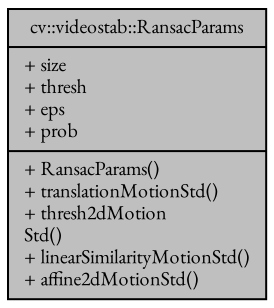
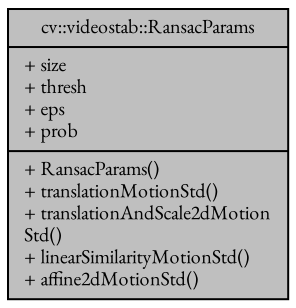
node "cv::videostab::RansacParams": text "+ thresh2dMotion" -> "+ translationAndScale2dMotion"
